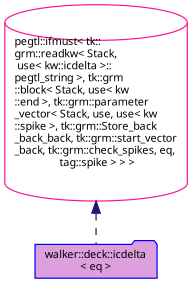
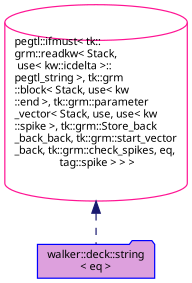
node "walker::deck::icdelta < eq >": label "walker::deck::icdelta < eq >" -> "walker::deck::string < eq >"
